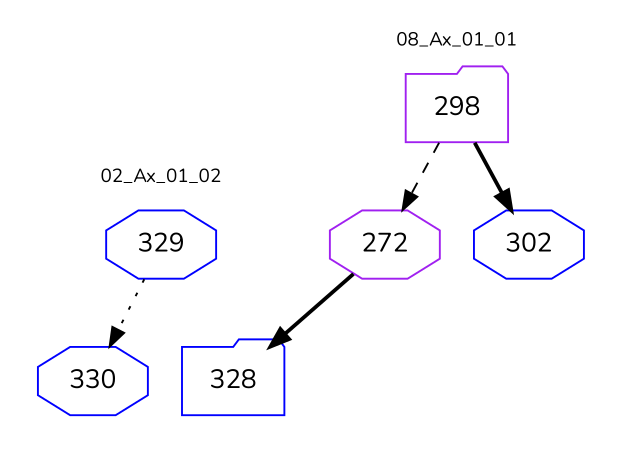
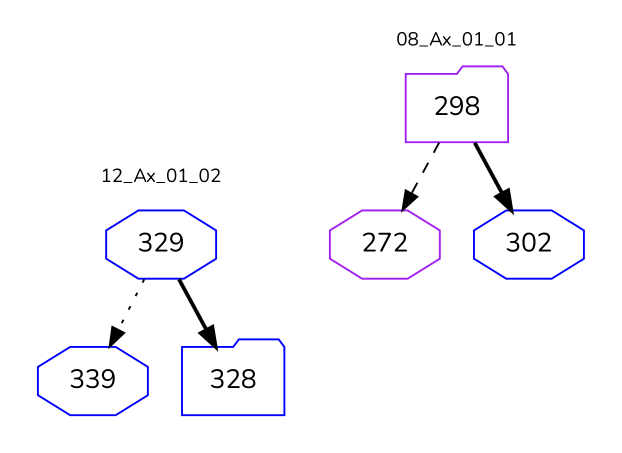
cluster "02_Ax_01_02": label "02_Ax_01_02" -> "12_Ax_01_02"
edge "272" -> "328": now "329" -> "328"
node "330": label "330" -> "339"
